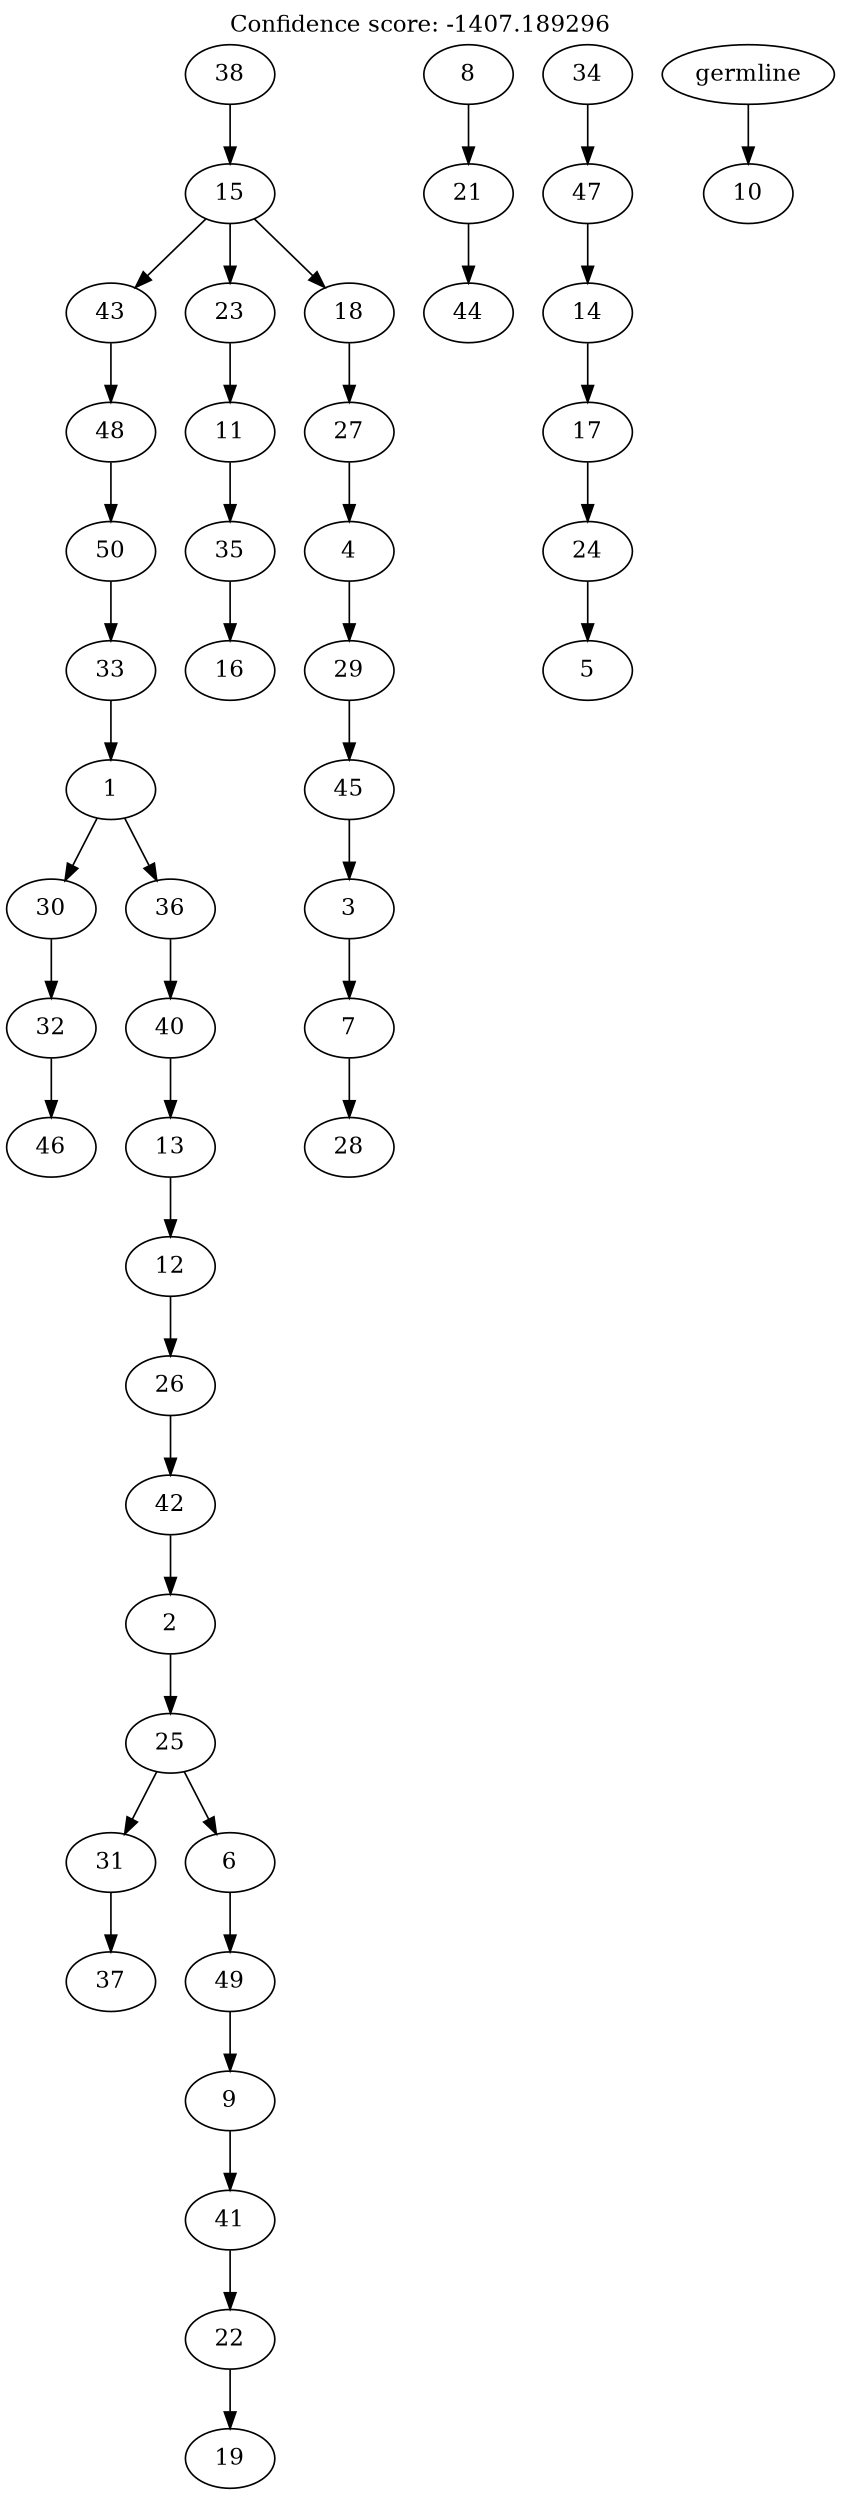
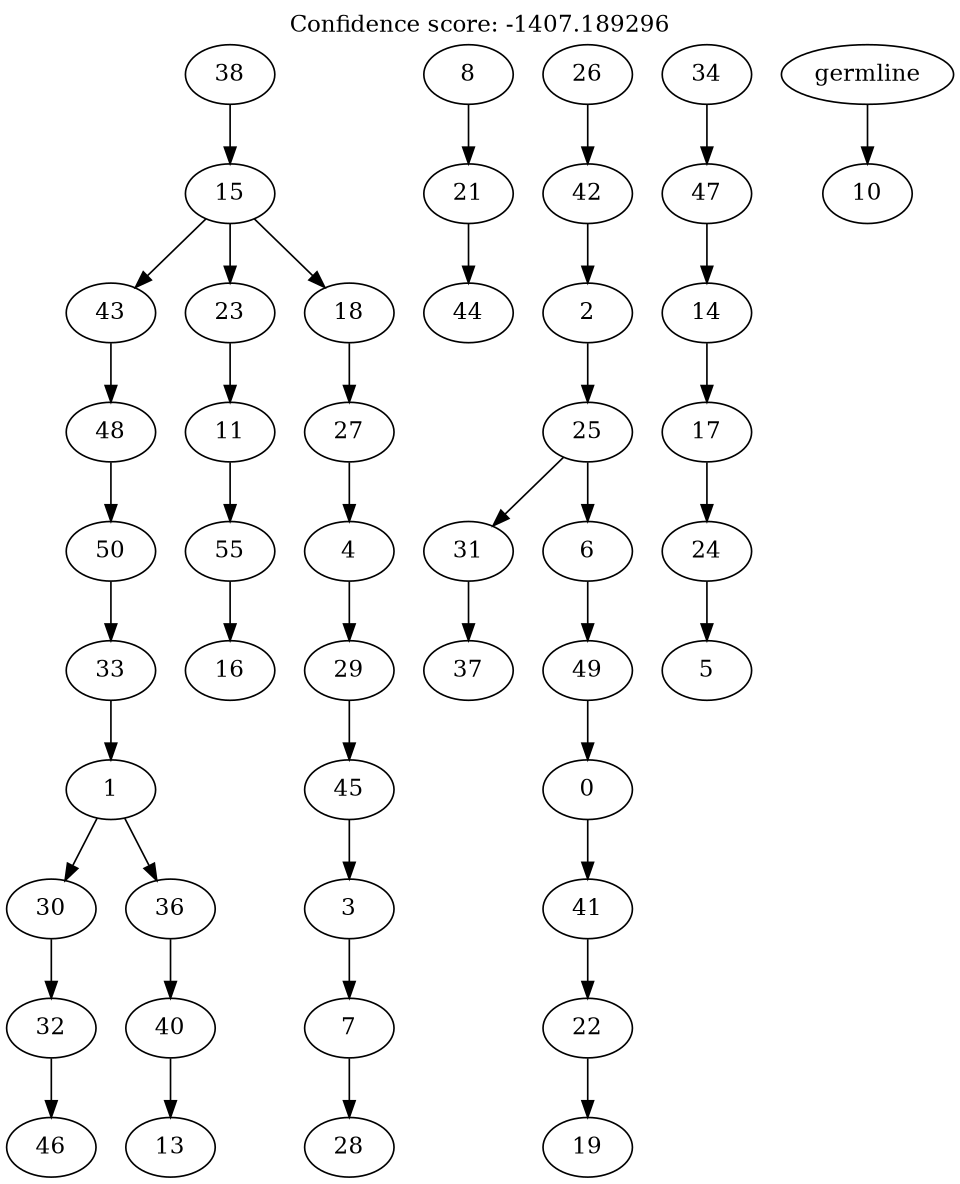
node "35": label "35" -> "55"
node "12": removed
node "9": label "9" -> "0"
